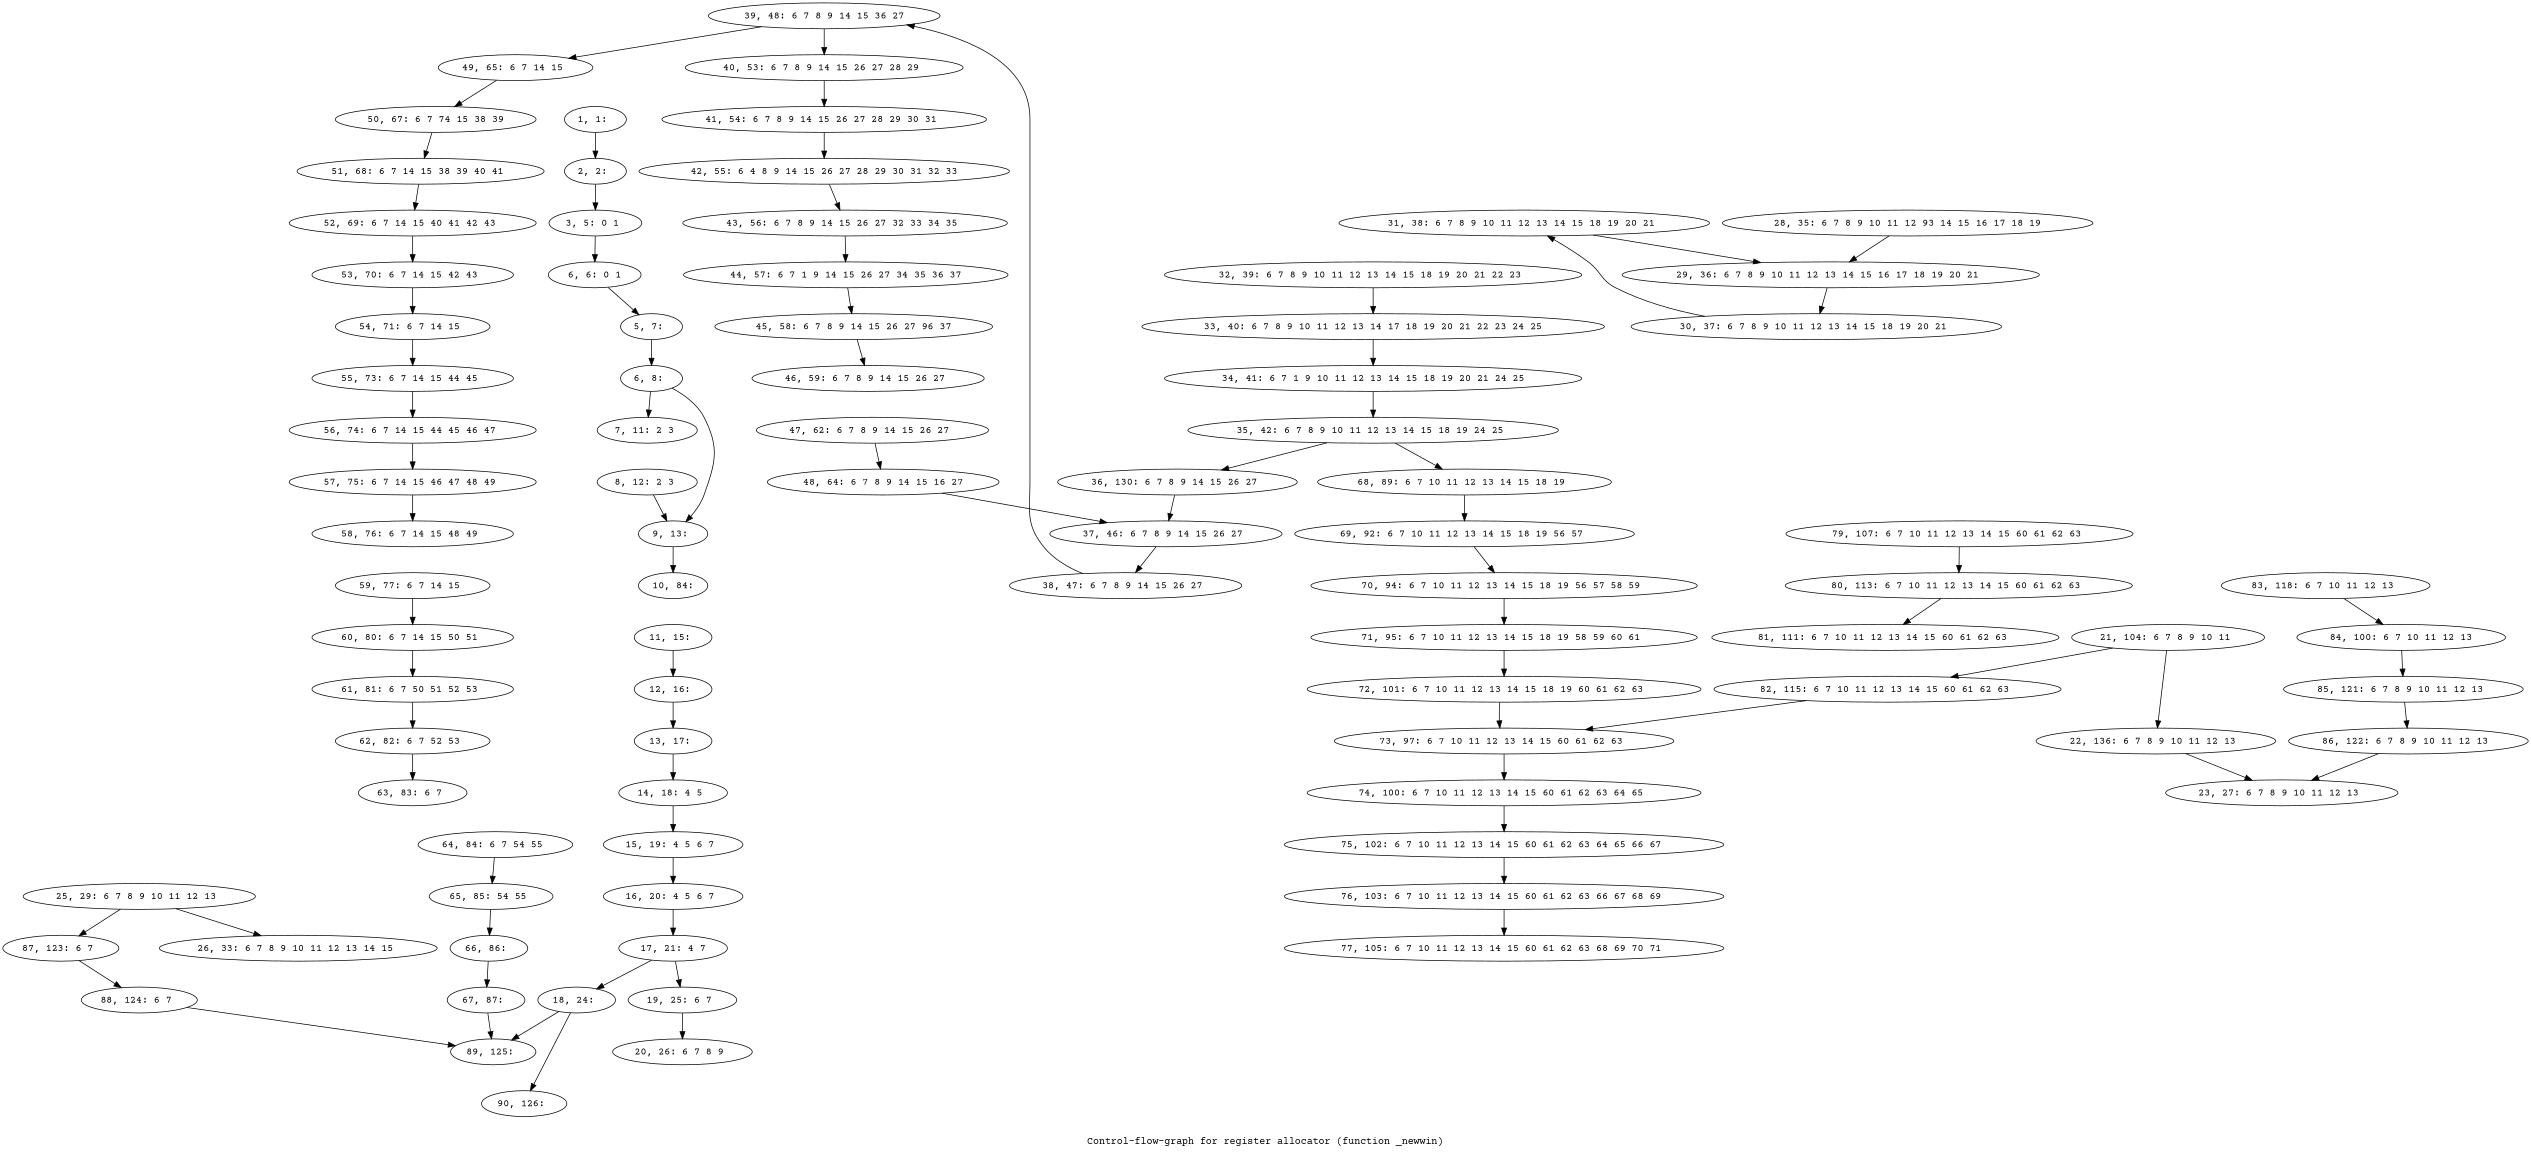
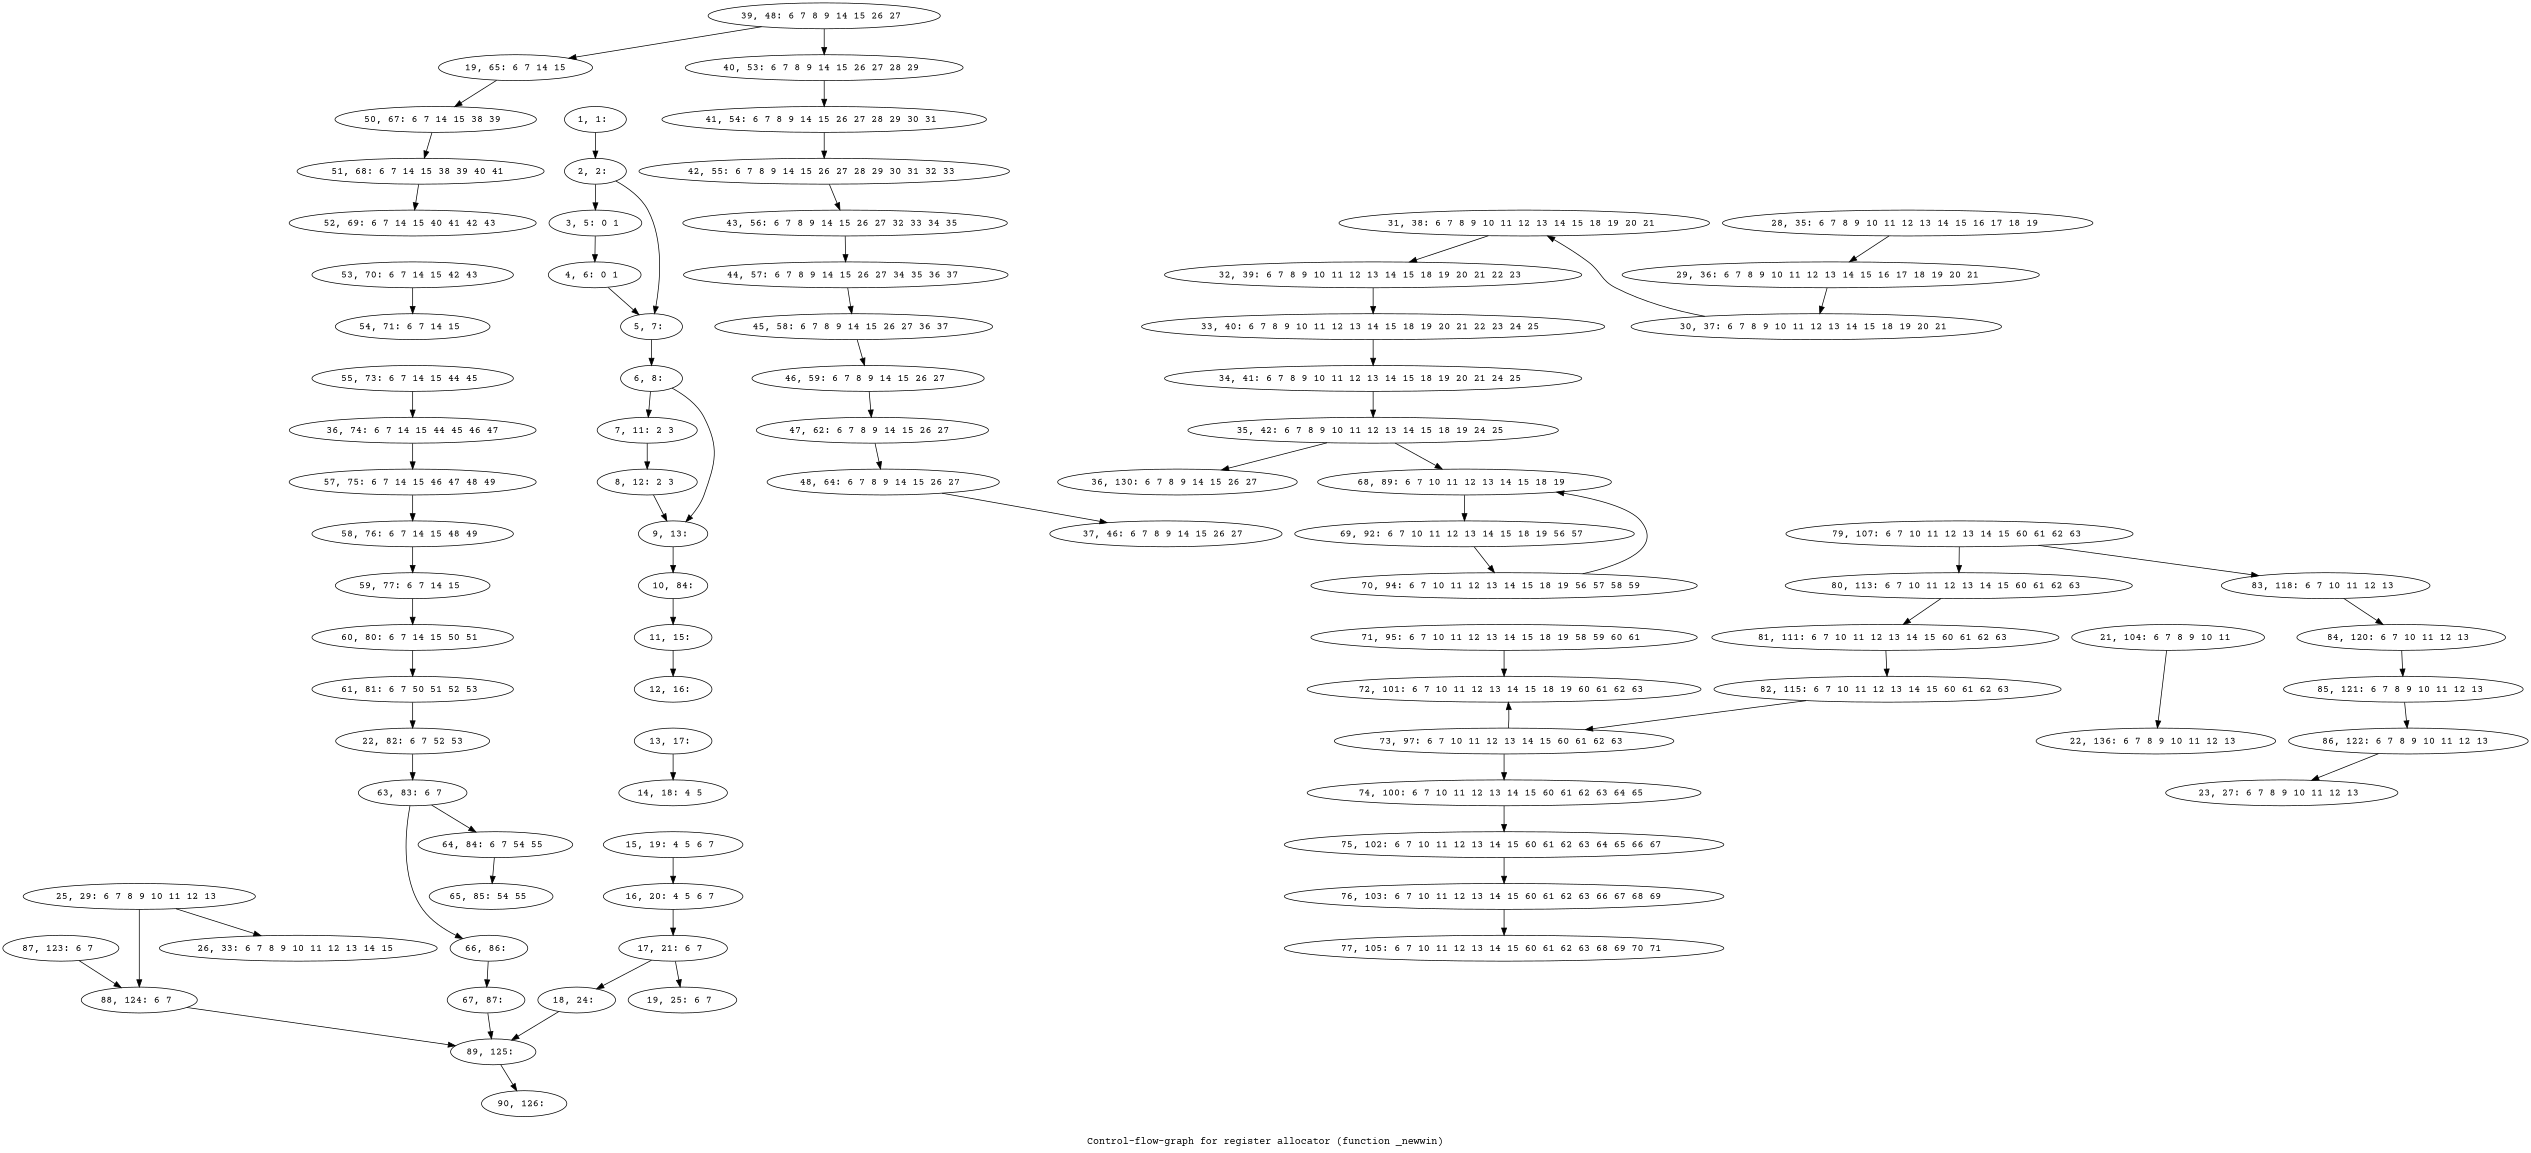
node "39, 48: 6 7 8 9 14 15 36 27": label "39, 48: 6 7 8 9 14 15 36 27" -> "39, 48: 6 7 8 9 14 15 26 27"
node "49, 65: 6 7 14 15": label "49, 65: 6 7 14 15" -> "19, 65: 6 7 14 15"
node "50, 67: 6 7 74 15 38 39": label "50, 67: 6 7 74 15 38 39" -> "50, 67: 6 7 14 15 38 39"
node "42, 55: 6 4 8 9 14 15 26 27 28 29 30 31 32 33": label "42, 55: 6 4 8 9 14 15 26 27 28 29 30 31 32 33" -> "42, 55: 6 7 8 9 14 15 26 27 28 29 30 31 32 33"
node "28, 35: 6 7 8 9 10 11 12 93 14 15 16 17 18 19": label "28, 35: 6 7 8 9 10 11 12 93 14 15 16 17 18 19" -> "28, 35: 6 7 8 9 10 11 12 13 14 15 16 17 18 19"
edge "2, 2:" -> "5, 7:": added
edge "52, 69: 6 7 14 15 40 41 42 43" -> "53, 70: 6 7 14 15 42 43": removed
edge "31, 38: 6 7 8 9 10 11 12 13 14 15 18 19 20 21" -> "29, 36: 6 7 8 9 10 11 12 13 14 15 16 17 18 19 20 21": now "31, 38: 6 7 8 9 10 11 12 13 14 15 18 19 20 21" -> "32, 39: 6 7 8 9 10 11 12 13 14 15 18 19 20 21 22 23"
node "6, 6: 0 1": label "6, 6: 0 1" -> "4, 6: 0 1"
node "44, 57: 6 7 1 9 14 15 26 27 34 35 36 37": label "44, 57: 6 7 1 9 14 15 26 27 34 35 36 37" -> "44, 57: 6 7 8 9 14 15 26 27 34 35 36 37"
node "45, 58: 6 7 8 9 14 15 26 27 96 37": label "45, 58: 6 7 8 9 14 15 26 27 96 37" -> "45, 58: 6 7 8 9 14 15 26 27 36 37"
node "33, 40: 6 7 8 9 10 11 12 13 14 17 18 19 20 21 22 23 24 25": label "33, 40: 6 7 8 9 10 11 12 13 14 17 18 19 20 21 22 23 24 25" -> "33, 40: 6 7 8 9 10 11 12 13 14 15 18 19 20 21 22 23 24 25"
edge "54, 71: 6 7 14 15" -> "55, 73: 6 7 14 15 44 45": removed
node "34, 41: 6 7 1 9 10 11 12 13 14 15 18 19 20 21 24 25": label "34, 41: 6 7 1 9 10 11 12 13 14 15 18 19 20 21 24 25" -> "34, 41: 6 7 8 9 10 11 12 13 14 15 18 19 20 21 24 25"
edge "46, 59: 6 7 8 9 14 15 26 27" -> "47, 62: 6 7 8 9 14 15 26 27": added
node "56, 74: 6 7 14 15 44 45 46 47": label "56, 74: 6 7 14 15 44 45 46 47" -> "36, 74: 6 7 14 15 44 45 46 47"
edge "7, 11: 2 3" -> "8, 12: 2 3": added
node "48, 64: 6 7 8 9 14 15 16 27": label "48, 64: 6 7 8 9 14 15 16 27" -> "48, 64: 6 7 8 9 14 15 26 27"
edge "36, 130: 6 7 8 9 14 15 26 27" -> "37, 46: 6 7 8 9 14 15 26 27": removed
edge "58, 76: 6 7 14 15 48 49" -> "59, 77: 6 7 14 15": added
edge "79, 107: 6 7 10 11 12 13 14 15 60 61 62 63" -> "83, 118: 6 7 10 11 12 13": added
node "38, 47: 6 7 8 9 14 15 26 27": removed
edge "10, 84:" -> "11, 15:": added
edge "70, 94: 6 7 10 11 12 13 14 15 18 19 56 57 58 59" -> "71, 95: 6 7 10 11 12 13 14 15 18 19 58 59 60 61": now "70, 94: 6 7 10 11 12 13 14 15 18 19 56 57 58 59" -> "68, 89: 6 7 10 11 12 13 14 15 18 19"
node "84, 100: 6 7 10 11 12 13": label "84, 100: 6 7 10 11 12 13" -> "84, 120: 6 7 10 11 12 13"
edge "21, 104: 6 7 8 9 10 11" -> "82, 115: 6 7 10 11 12 13 14 15 60 61 62 63": now "81, 111: 6 7 10 11 12 13 14 15 60 61 62 63" -> "82, 115: 6 7 10 11 12 13 14 15 60 61 62 63"
edge "12, 16:" -> "13, 17:": removed
edge "72, 101: 6 7 10 11 12 13 14 15 18 19 60 61 62 63" -> "73, 97: 6 7 10 11 12 13 14 15 60 61 62 63": reversed
node "62, 82: 6 7 52 53": label "62, 82: 6 7 52 53" -> "22, 82: 6 7 52 53"
edge "22, 136: 6 7 8 9 10 11 12 13" -> "23, 27: 6 7 8 9 10 11 12 13": removed
edge "14, 18: 4 5" -> "15, 19: 4 5 6 7": removed
edge "63, 83: 6 7" -> "64, 84: 6 7 54 55": added
edge "65, 85: 54 55" -> "66, 86:": now "63, 83: 6 7" -> "66, 86:"
edge "25, 29: 6 7 8 9 10 11 12 13" -> "87, 123: 6 7": now "25, 29: 6 7 8 9 10 11 12 13" -> "88, 124: 6 7"
node "17, 21: 4 7": label "17, 21: 4 7" -> "17, 21: 6 7"
edge "18, 24:" -> "90, 126:": now "89, 125:" -> "90, 126:"
node "20, 26: 6 7 8 9": removed
